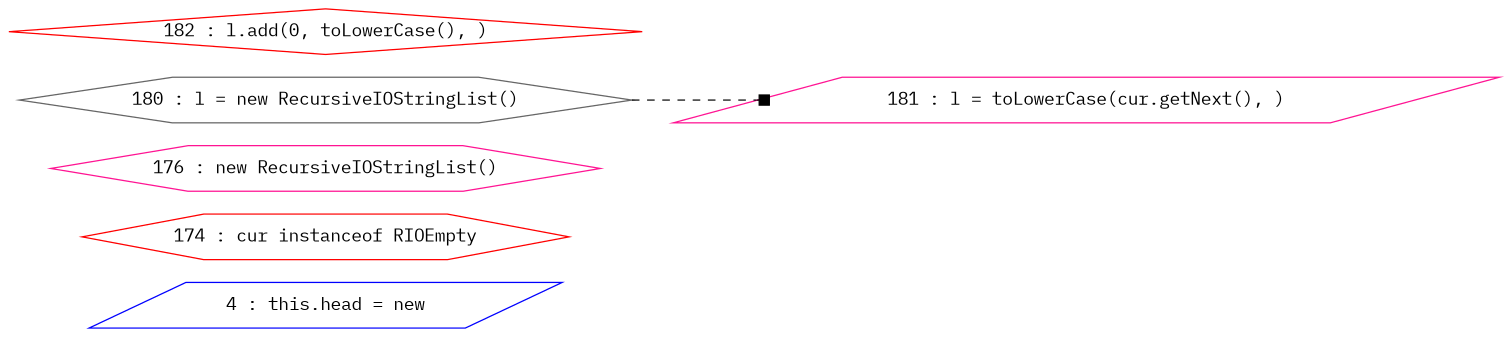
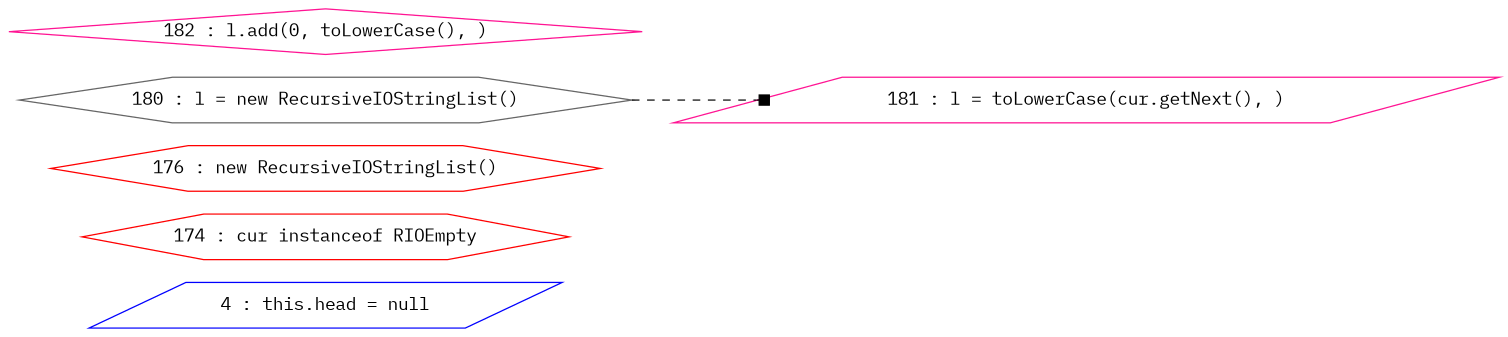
node "182 : l.add(0, toLowerCase(), )": color red -> deeppink
node "176 : new RecursiveIOStringList()": color deeppink -> red
node "4 : this.head = new": label "4 : this.head = new" -> "4 : this.head = null"
